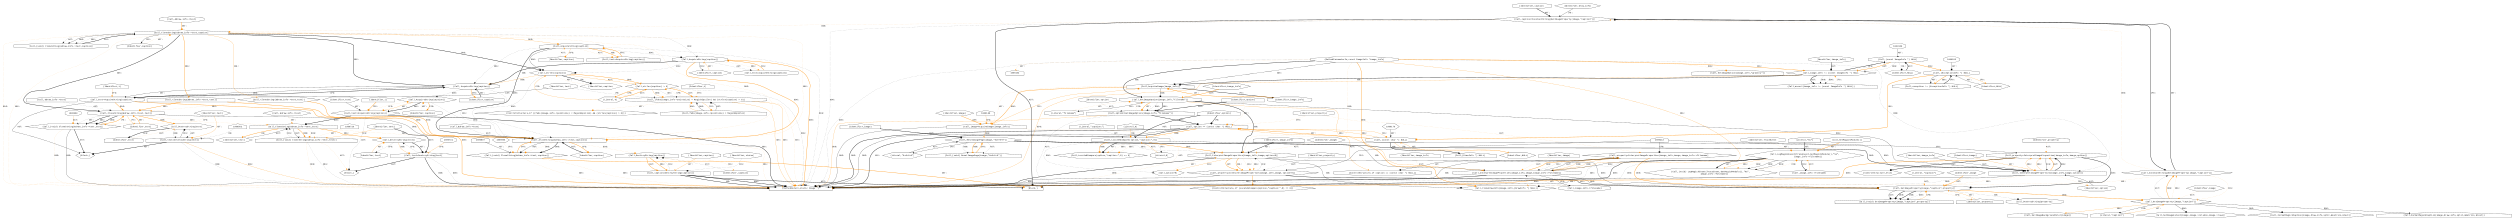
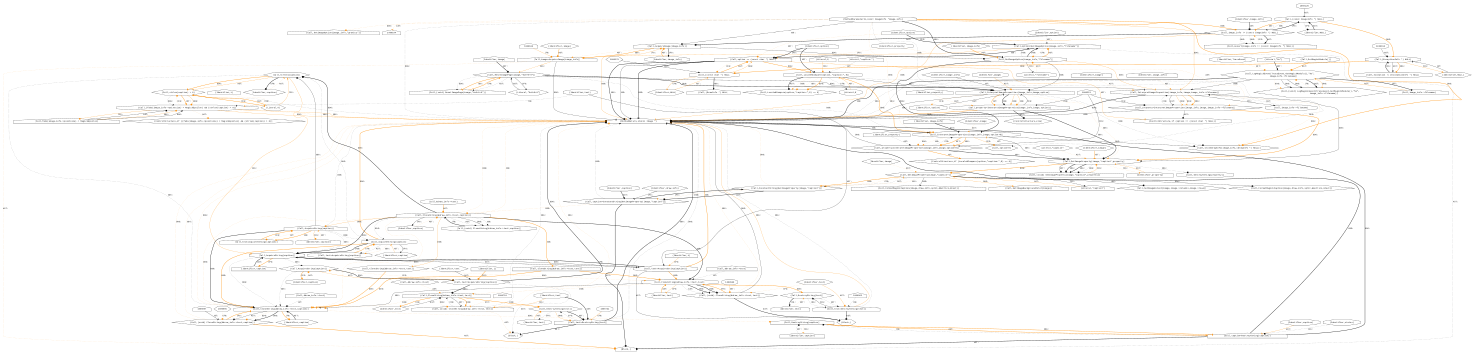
edge "(Call,image_info != (const ImageInfo *) NULL)" -> "(Call,AcquireImage(image_info))": label "DDG: " -> "AST: "
edge "(Call,option == (const char *) NULL)" -> "(Call,(const char *) NULL)": style solid -> dotted
edge "(Call,InterpretImageProperties(image_info,image,option+8))" -> "(MethodReturn,static Image *)": reversed
